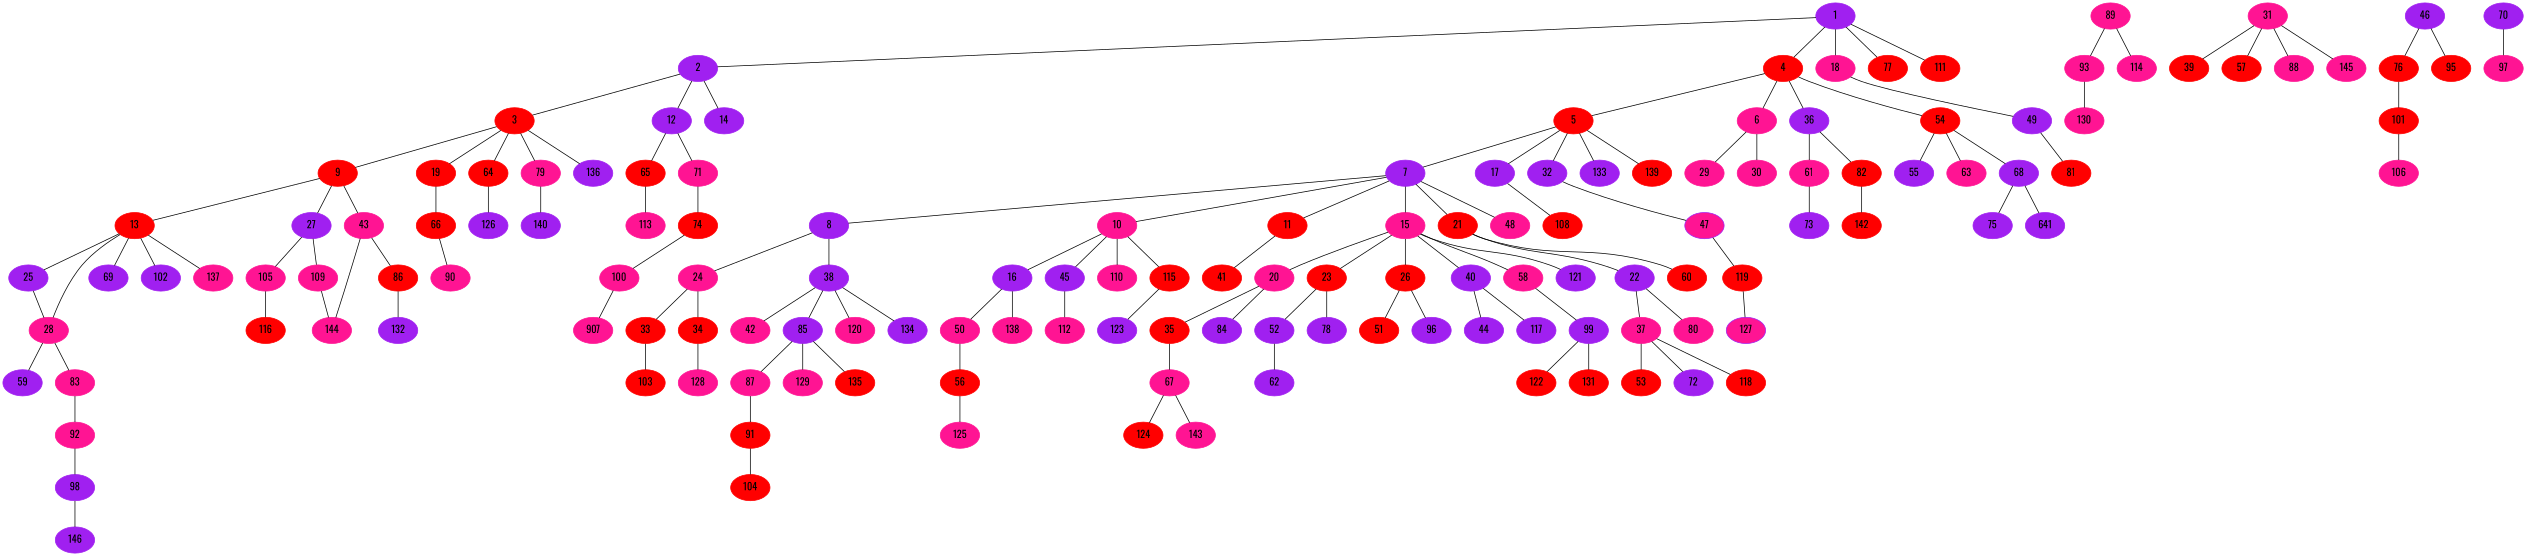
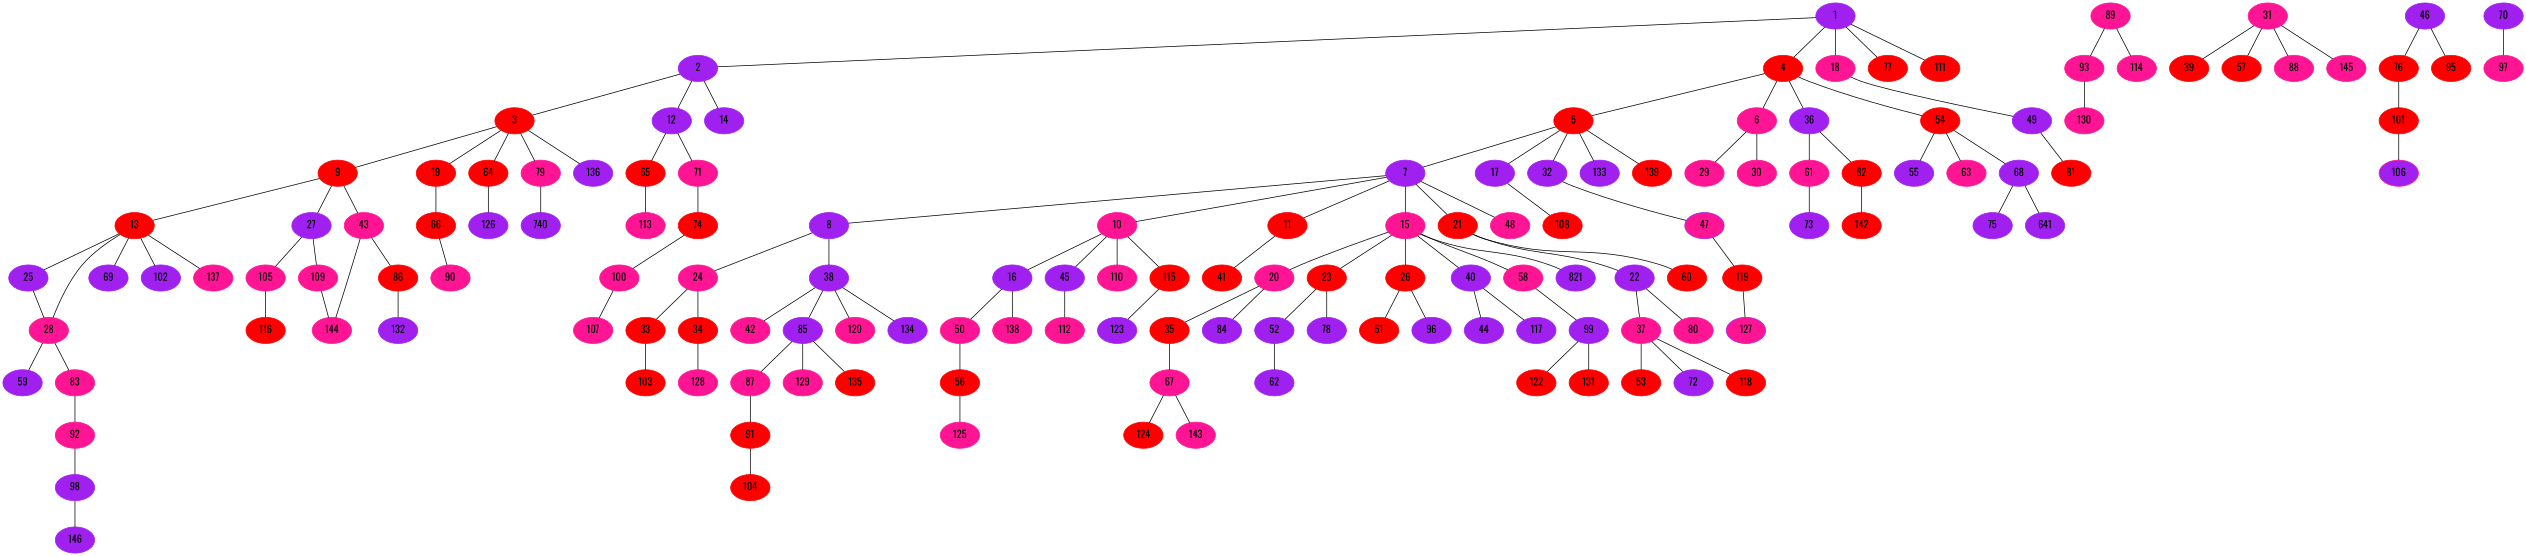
node "106": fillcolor deeppink -> purple
node "140": label "140" -> "740"
node "121": label "121" -> "821"
node "907": label "907" -> "107"
